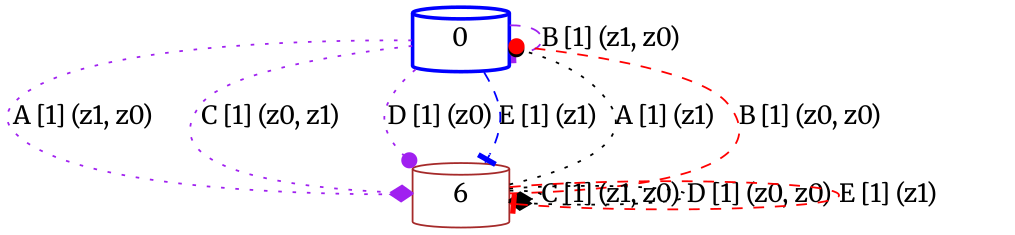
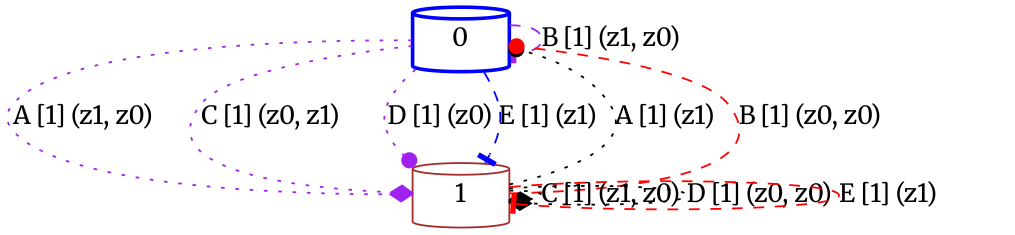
node "6": label "6" -> "1"
